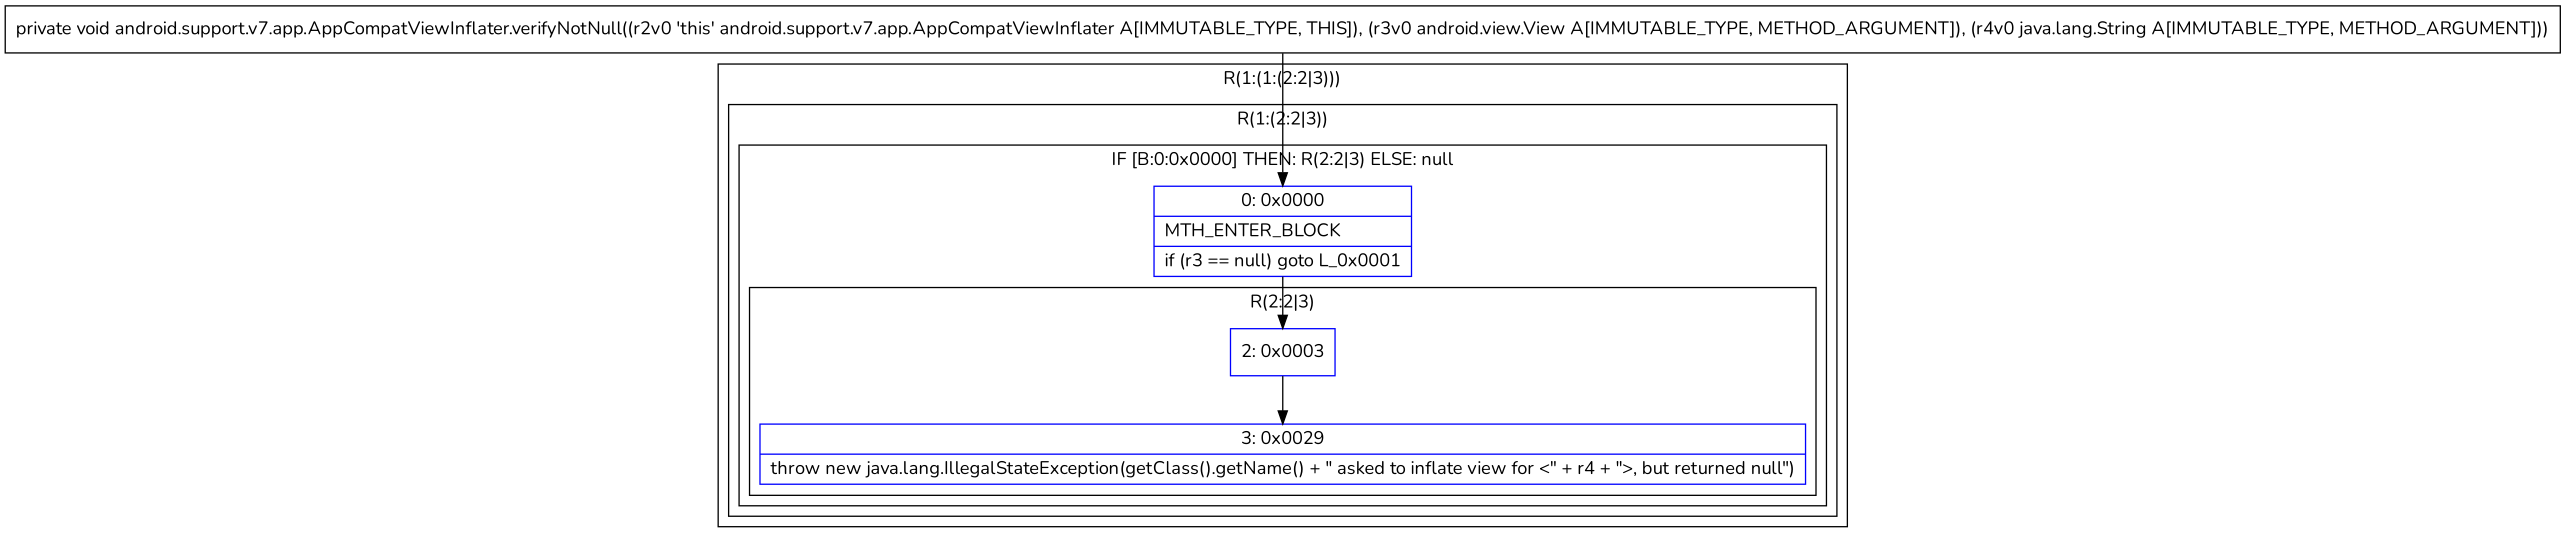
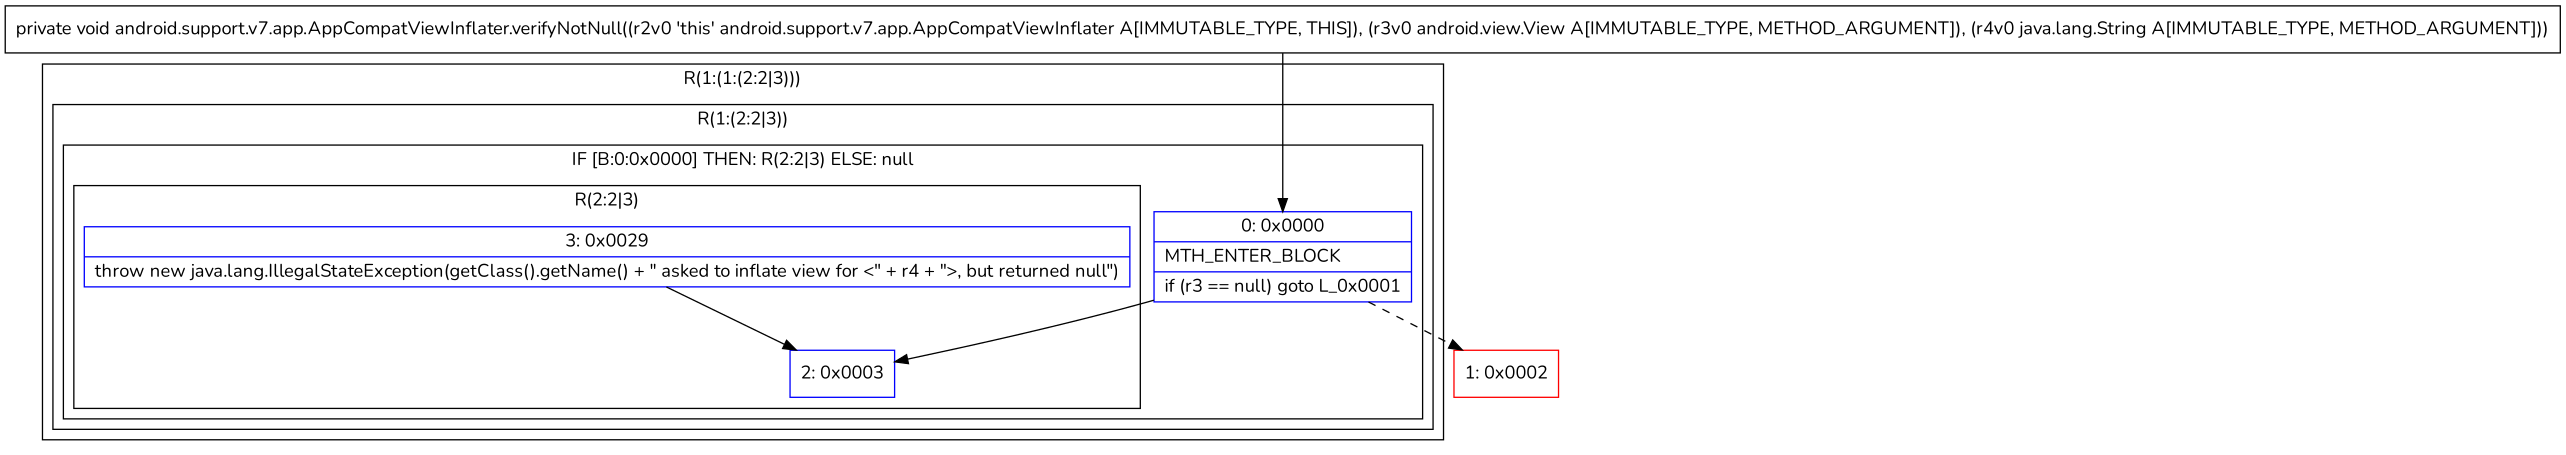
node "1: 0x0002": added
edge "2: 0x0003" -> "3: 0x0029": reversed
